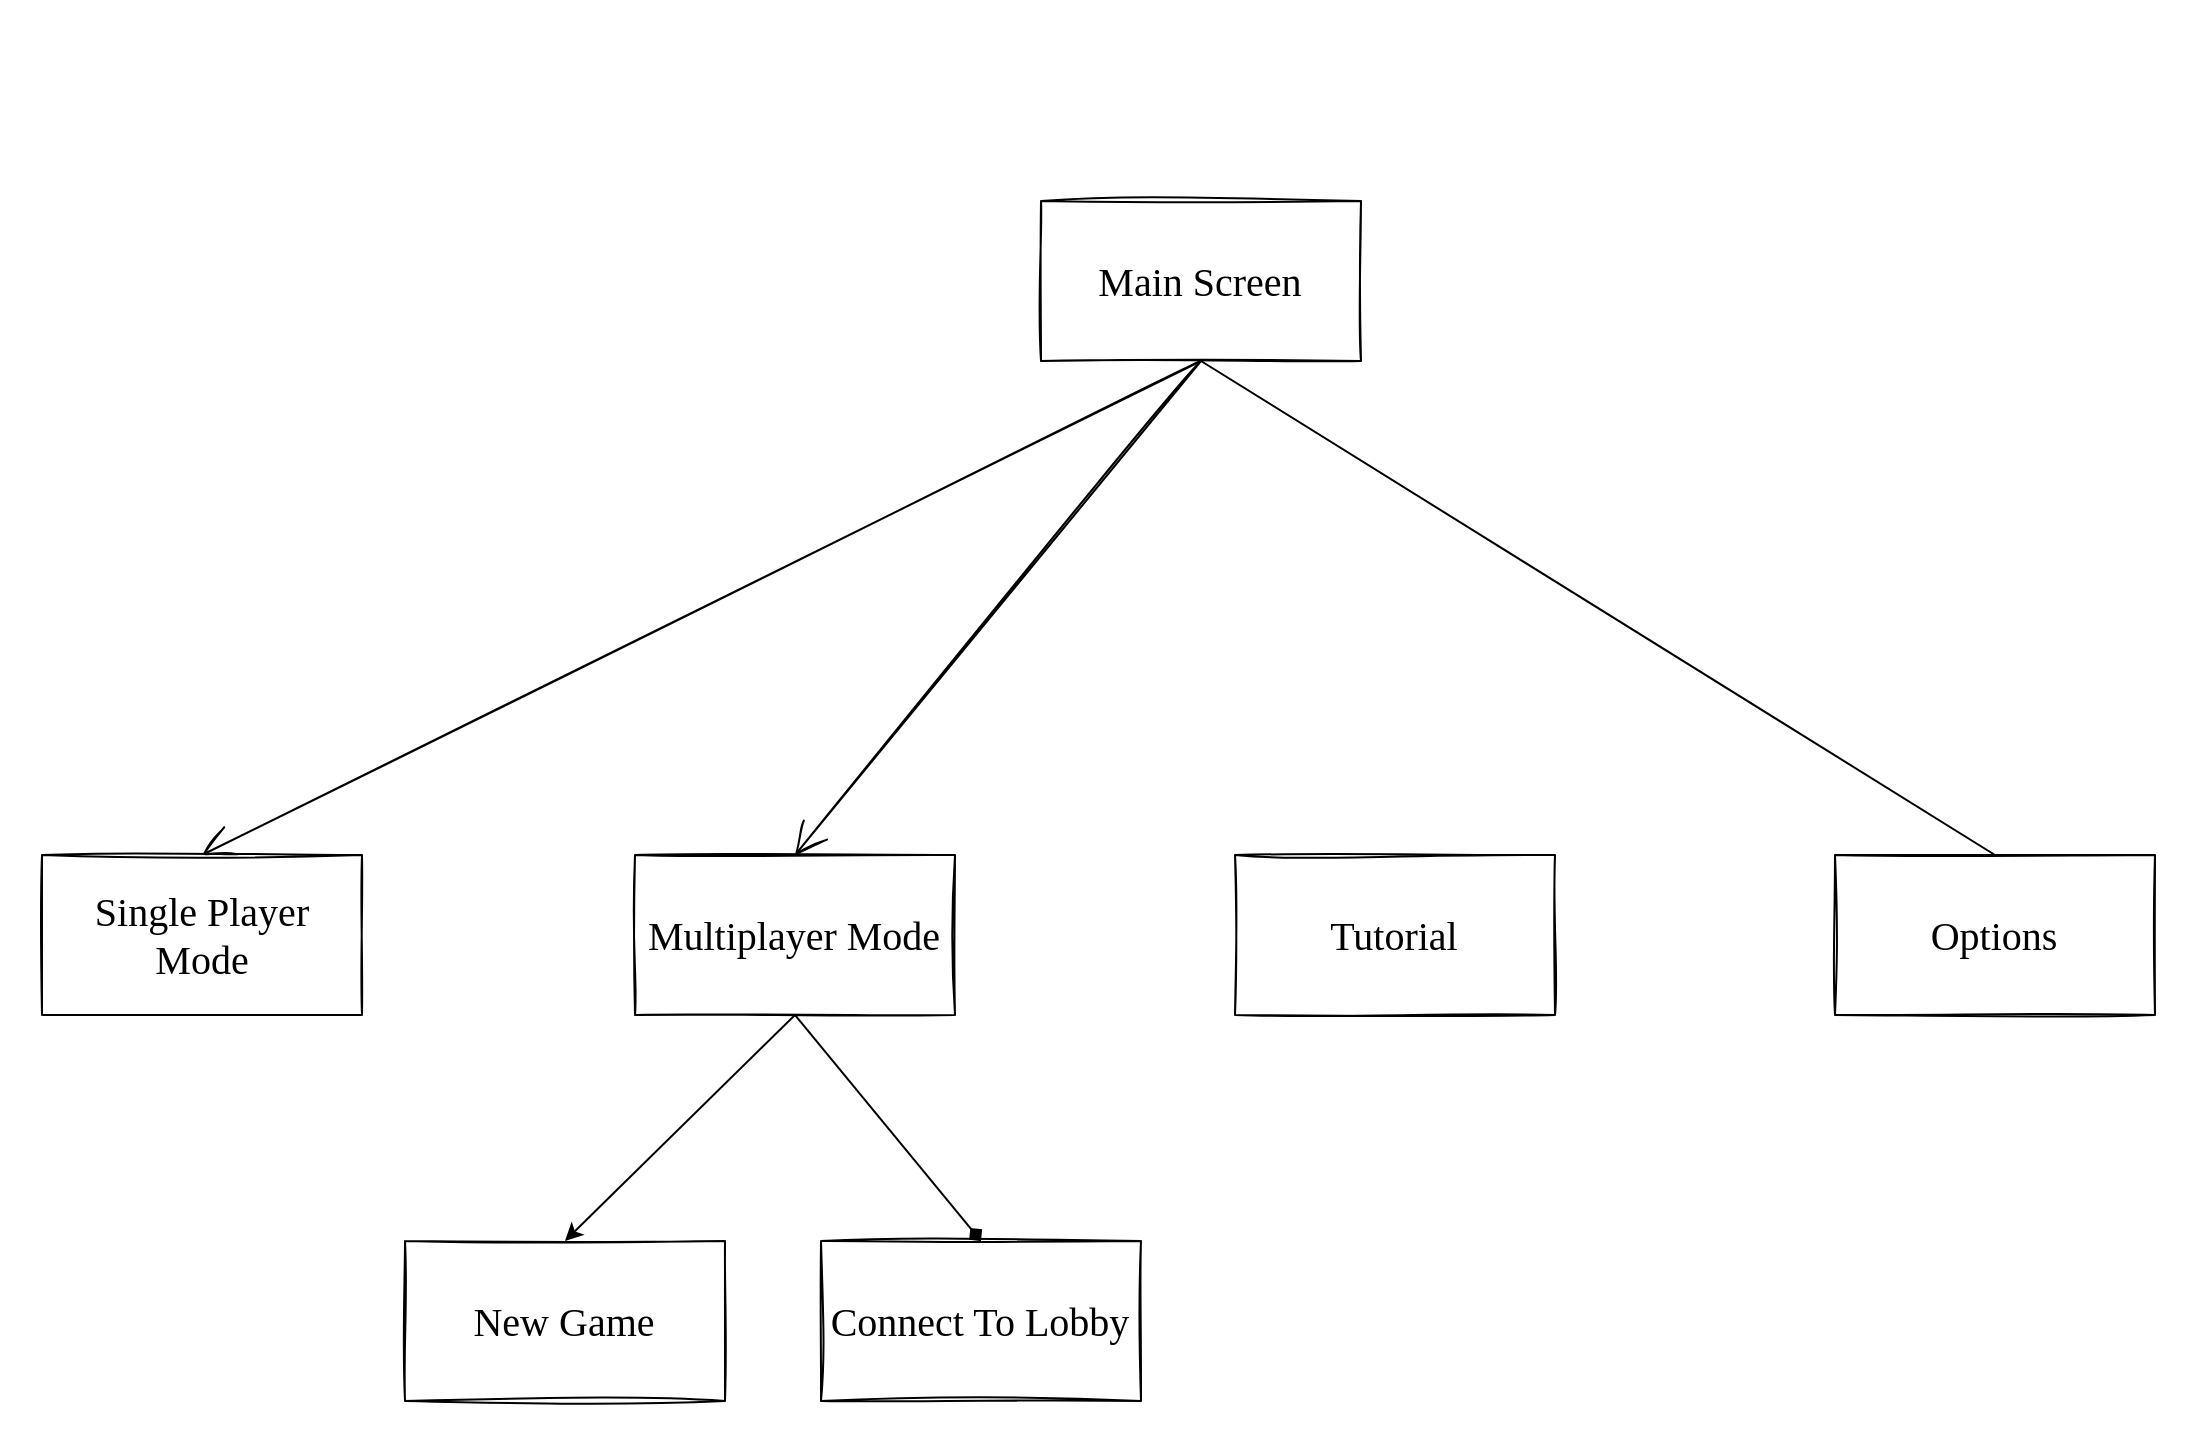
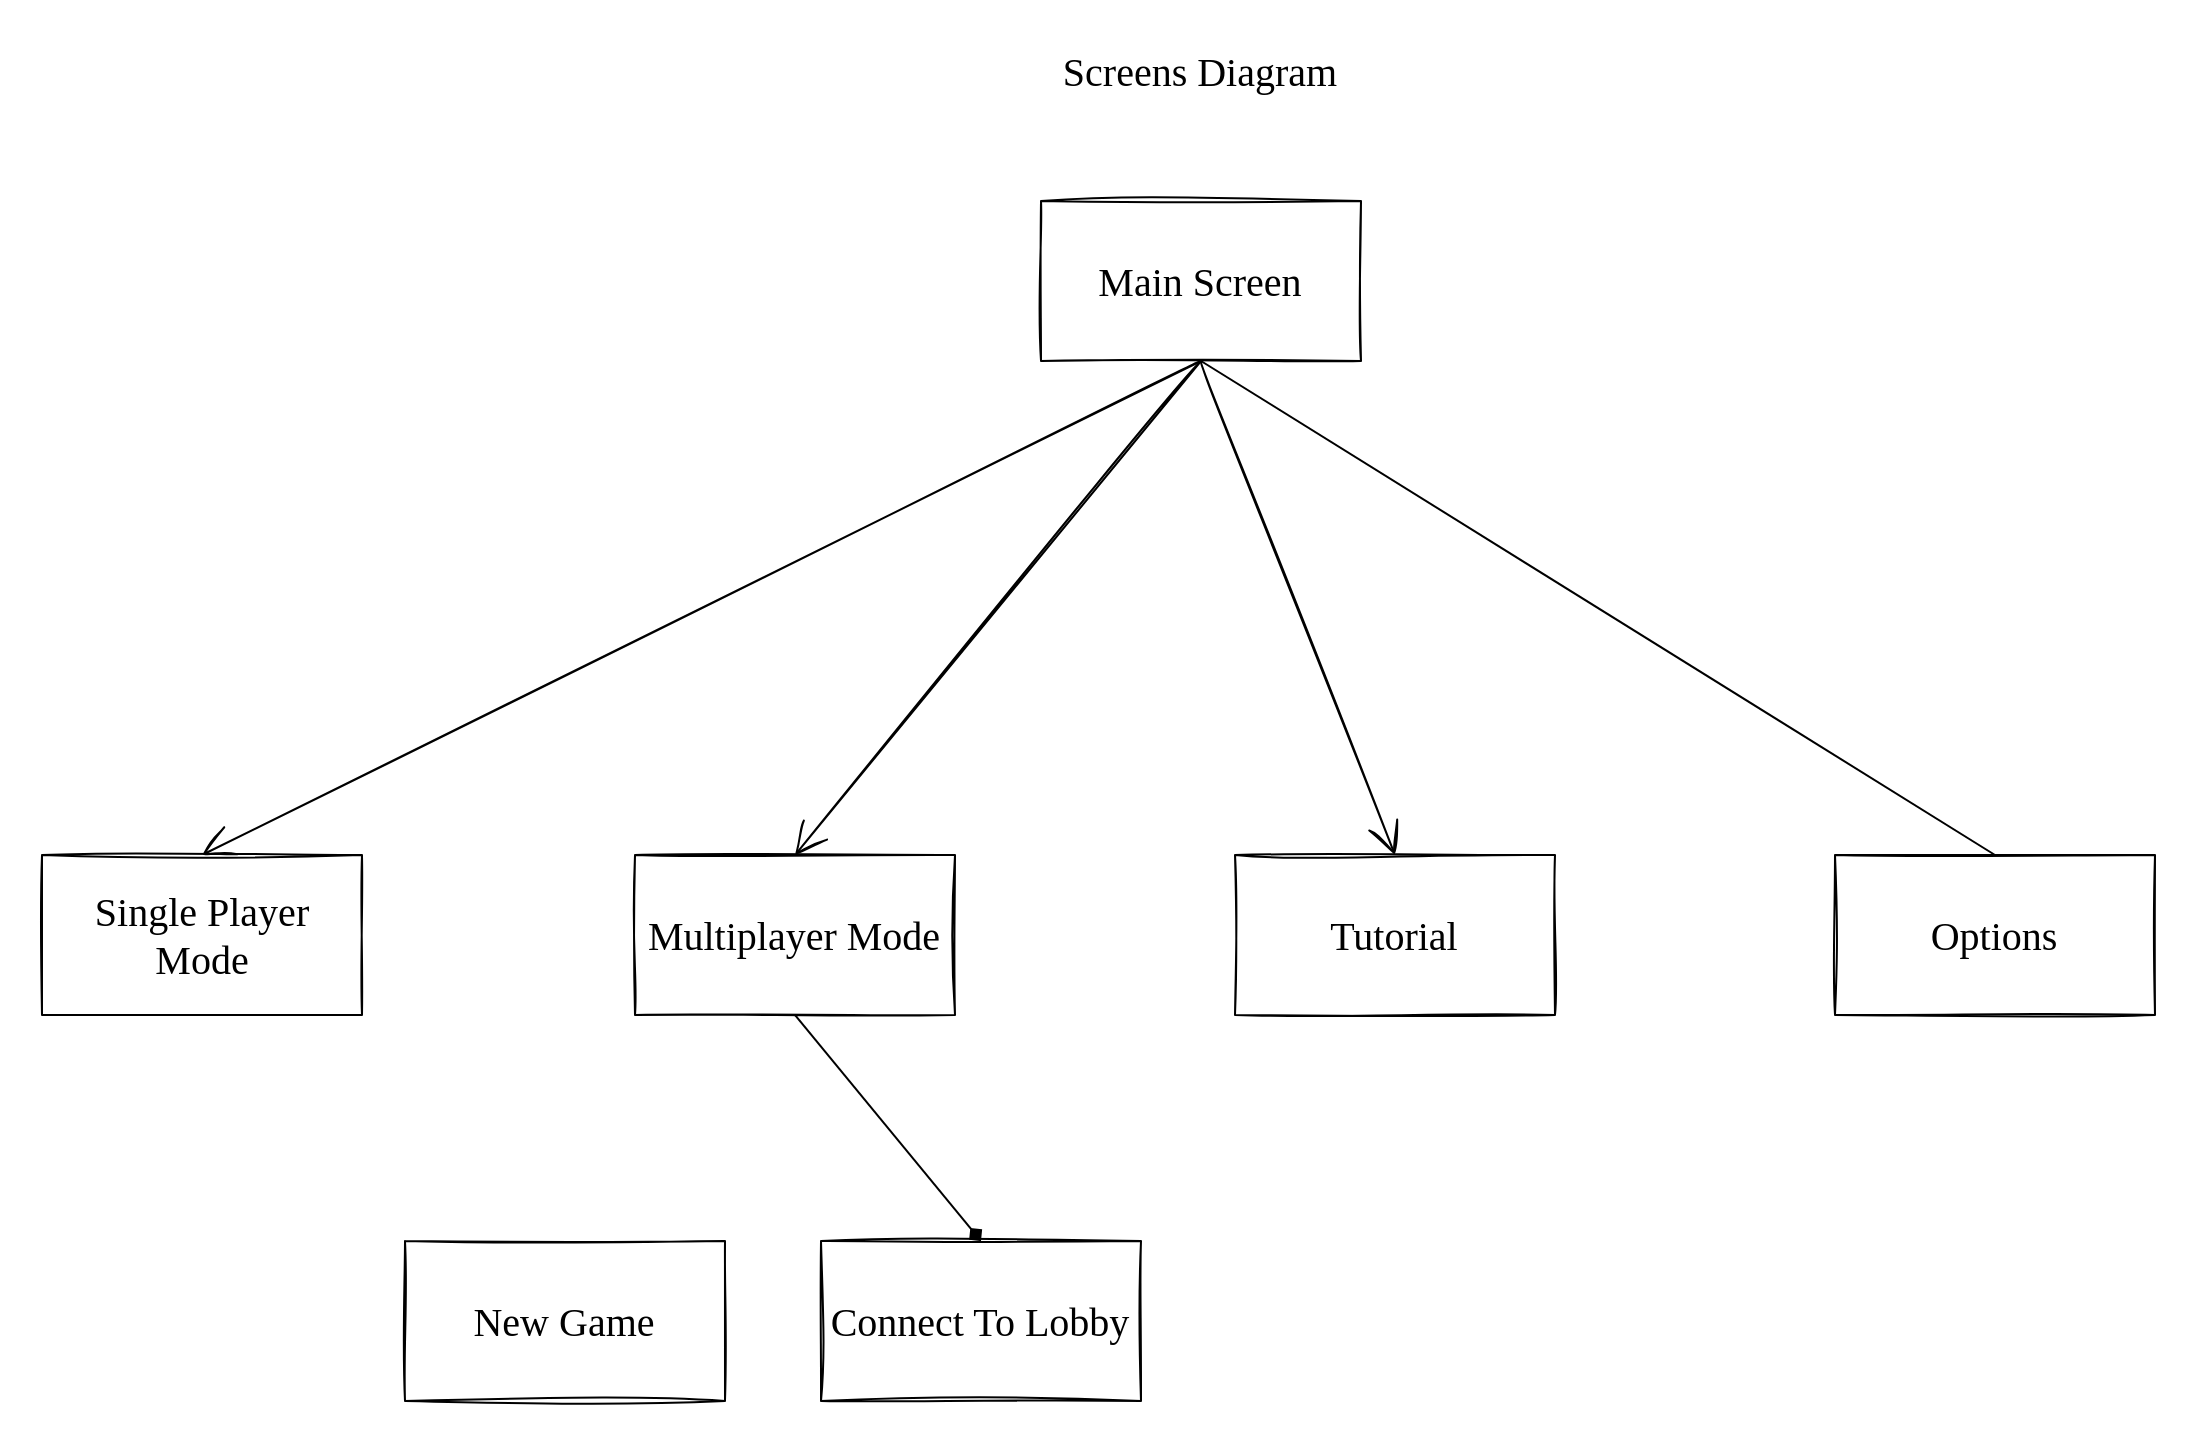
node "Screens Diagram": added
edge "Main Screen" -> "Tutorial": added
edge "Multiplayer Mode" -> "New Game": removed
